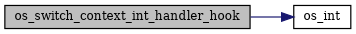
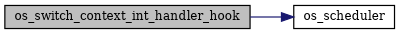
node "os_int": label "os_int" -> "os_scheduler"
